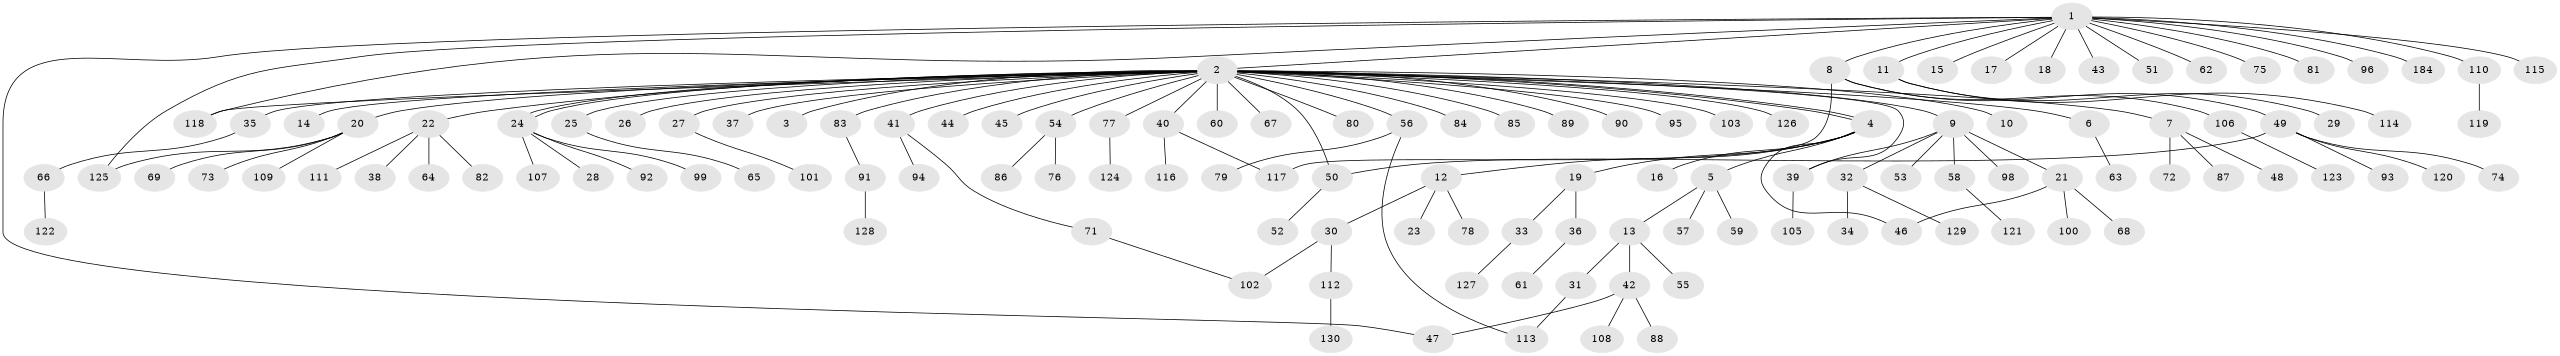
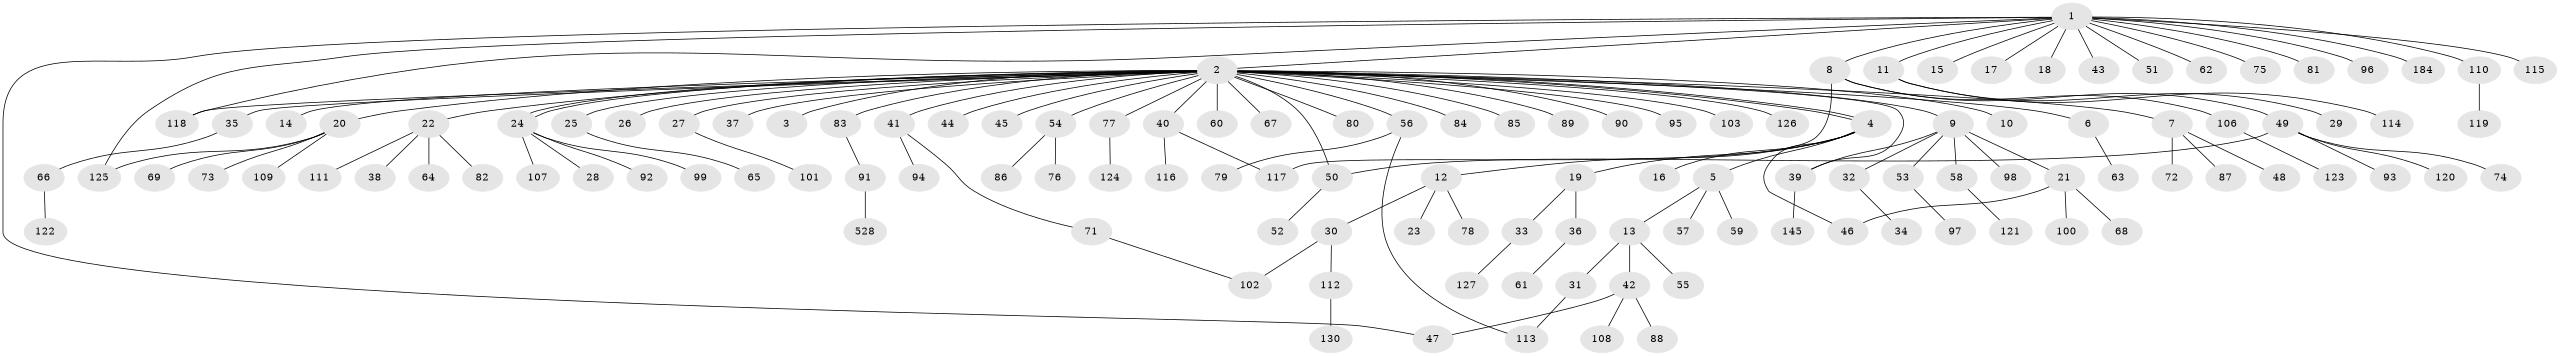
node "128": label "128" -> "528"
node "105": label "105" -> "145"
node "97": added
node "129": removed
